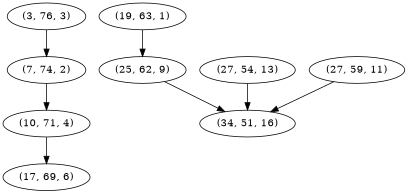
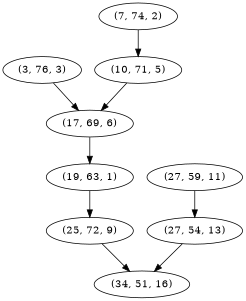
edge "(3, 76, 3)" -> "(7, 74, 2)": now "(3, 76, 3)" -> "(17, 69, 6)"
node "(25, 62, 9)": label "(25, 62, 9)" -> "(25, 72, 9)"
edge "(27, 59, 11)" -> "(34, 51, 16)": now "(27, 59, 11)" -> "(27, 54, 13)"
node "(10, 71, 4)": label "(10, 71, 4)" -> "(10, 71, 5)"
edge "(17, 69, 6)" -> "(19, 63, 1)": added
